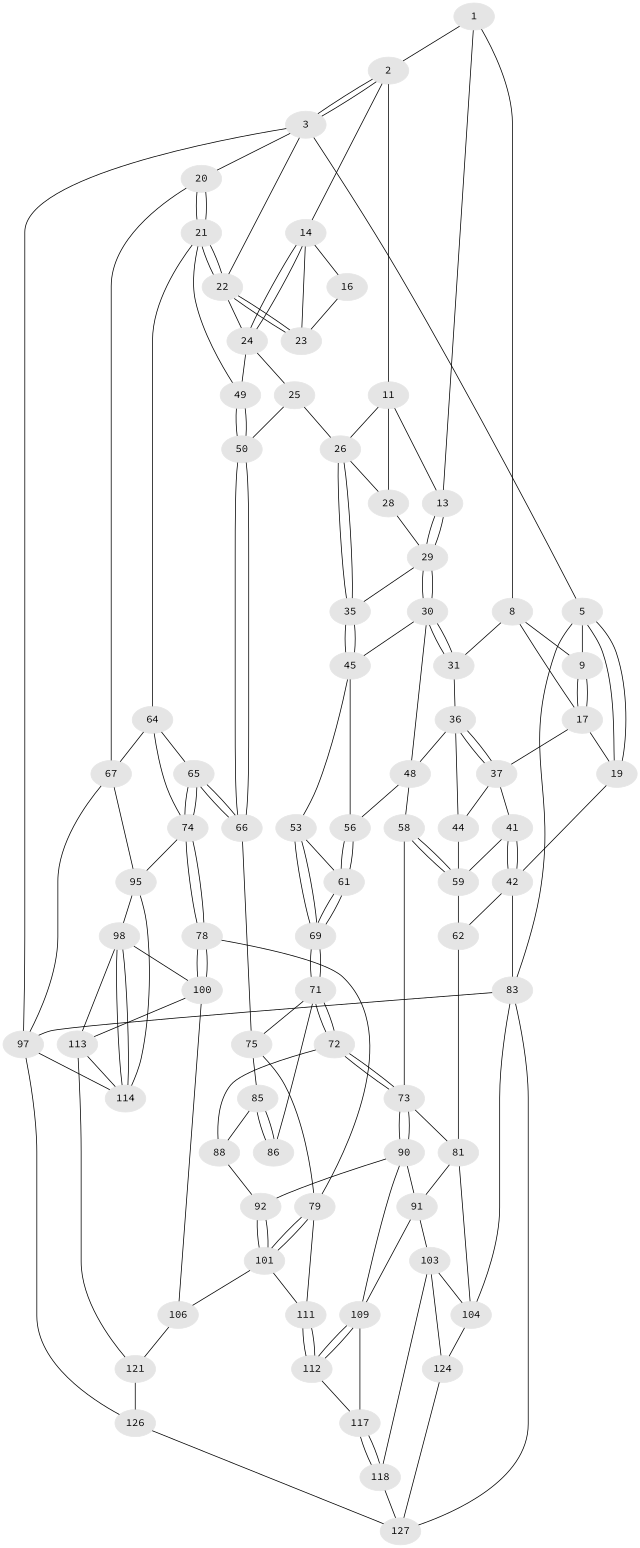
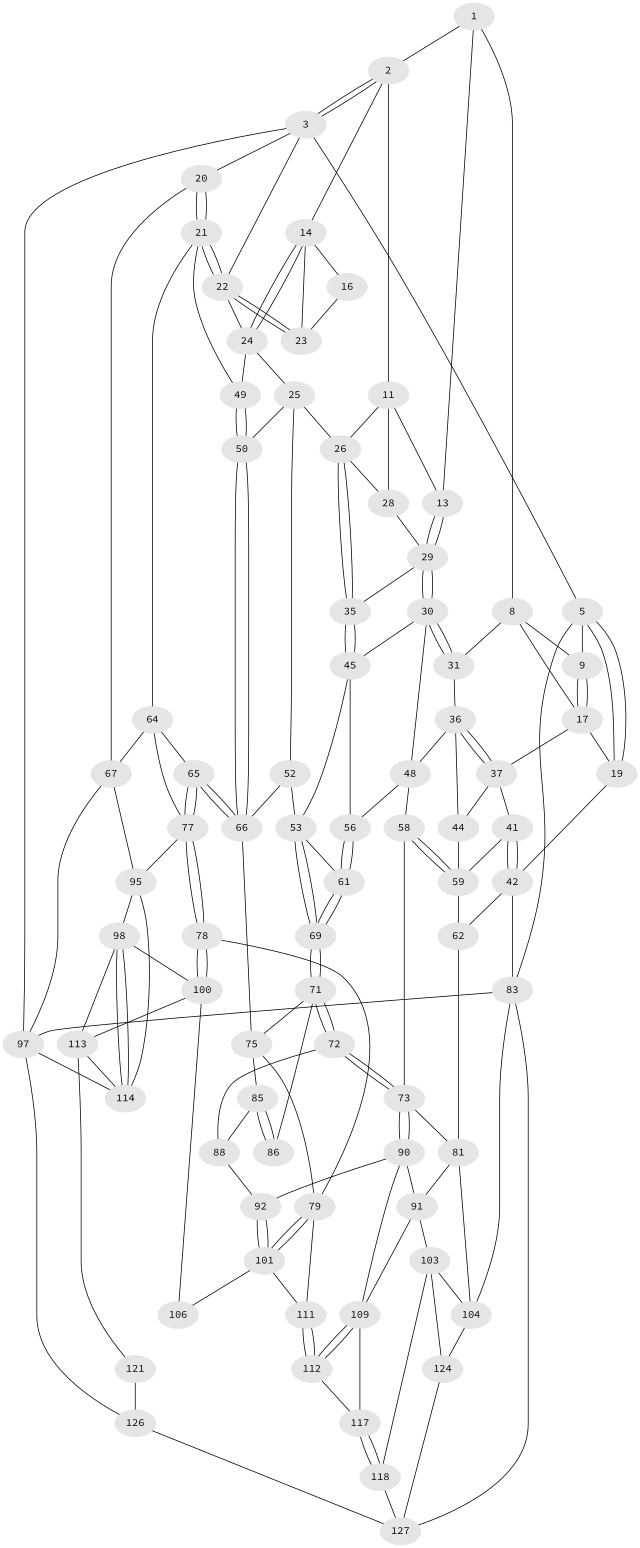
node "52": added
node "74": label "74" -> "77"
edge "106" -- "121": removed
